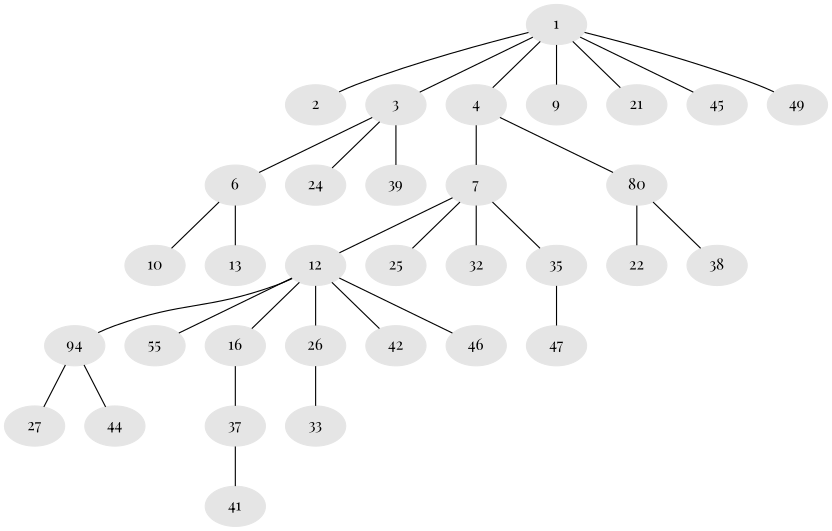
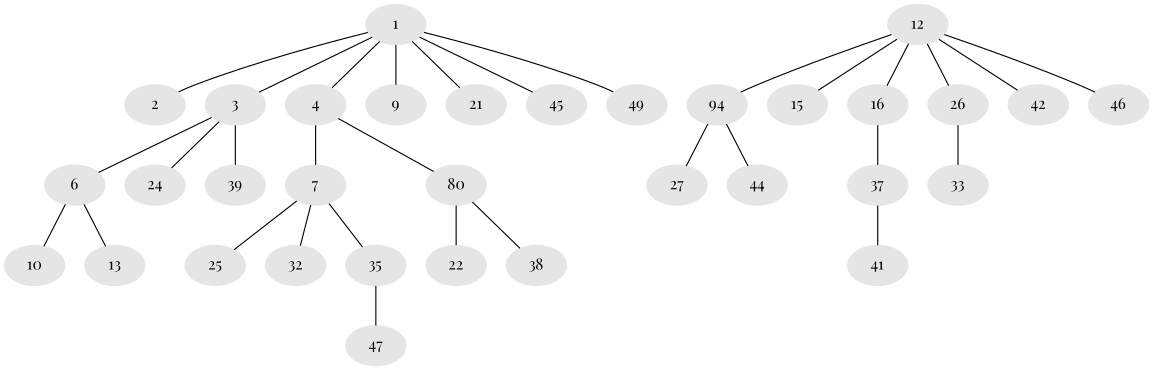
edge "7" -- "12": removed
node "55": label "55" -> "15"
